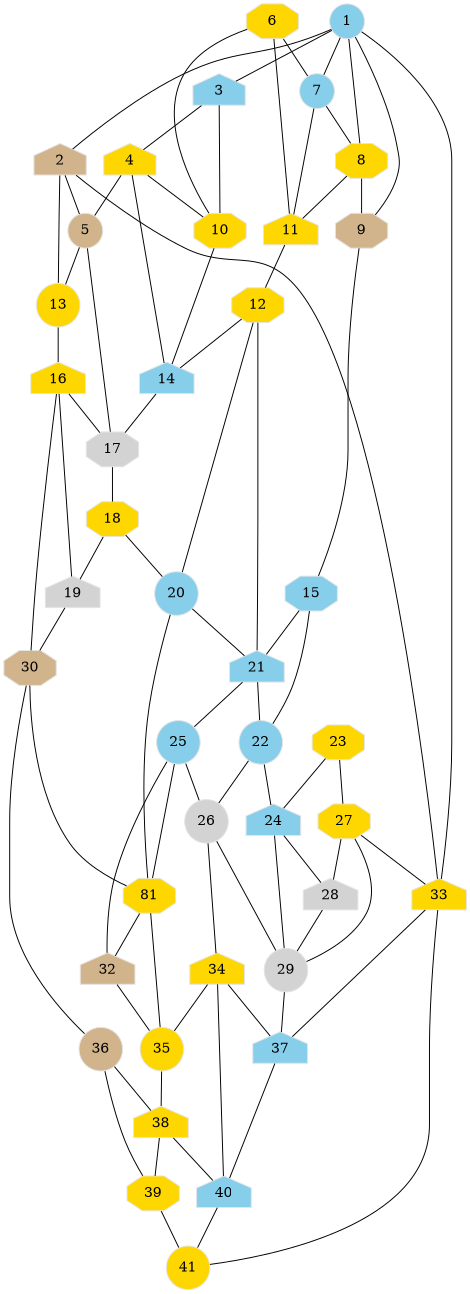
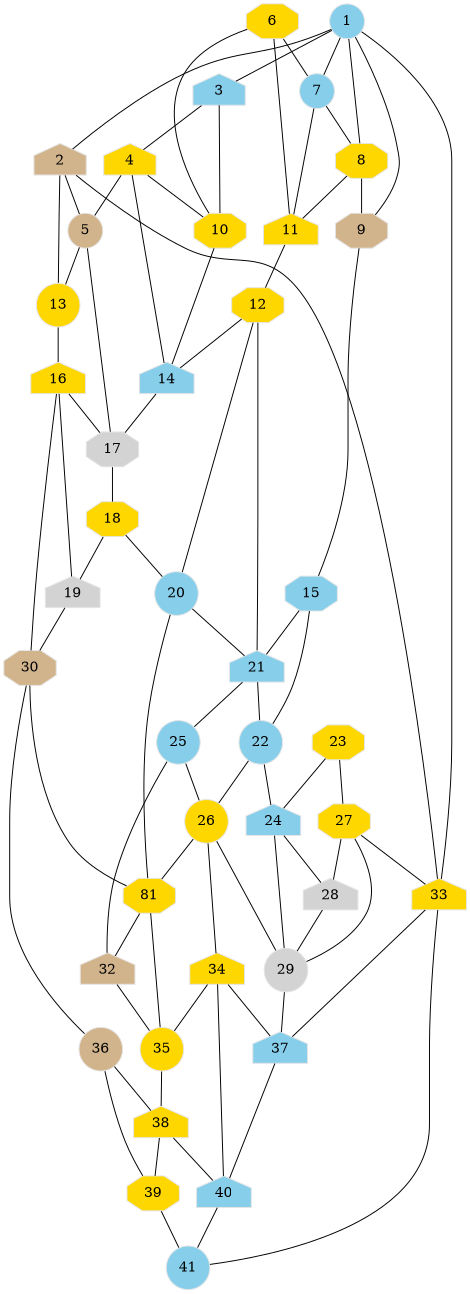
edge "25" -- "81": now "26" -- "81"
node "26": fillcolor lightgrey -> gold
node "41": fillcolor gold -> skyblue
